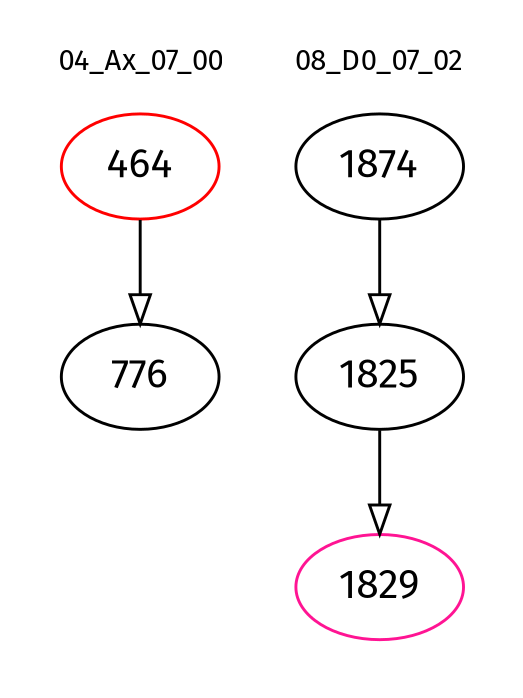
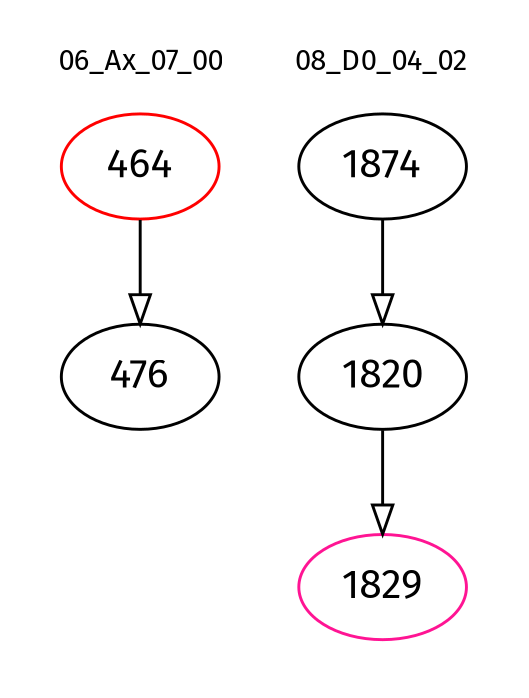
cluster "04_Ax_07_00": label "04_Ax_07_00" -> "06_Ax_07_00"
cluster "08_D0_07_02": label "08_D0_07_02" -> "08_D0_04_02"
node "776": label "776" -> "476"
node "1825": label "1825" -> "1820"
